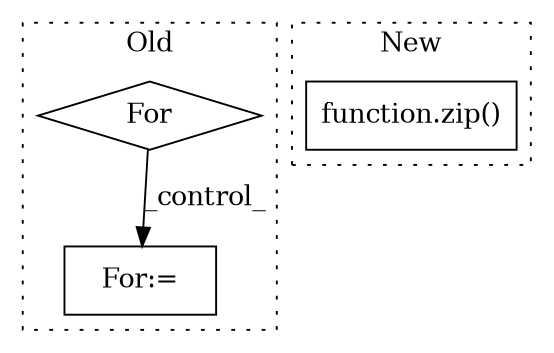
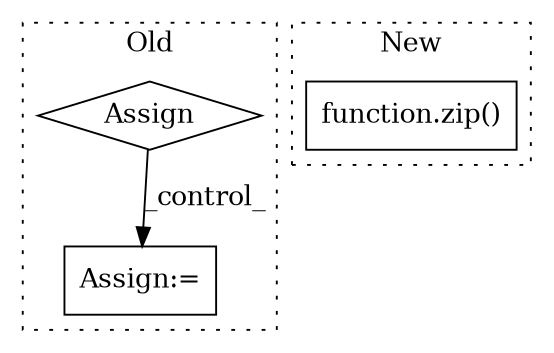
node "For": label "For" -> "Assign"
node "For:=": label "For:=" -> "Assign:="
